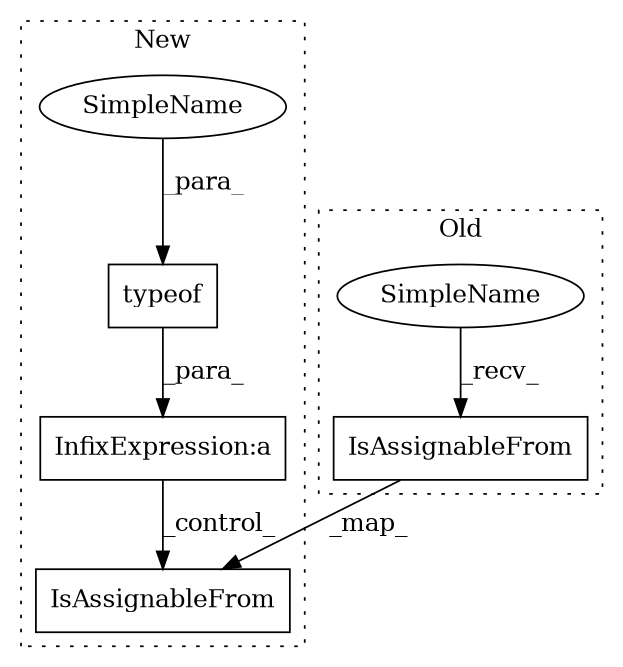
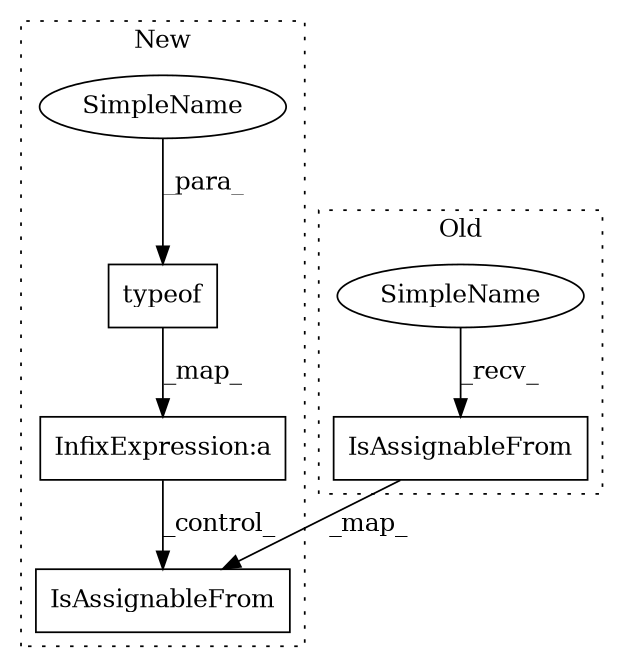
edge "typeof" -> "InfixExpression:a": label "_para_" -> "_map_"
